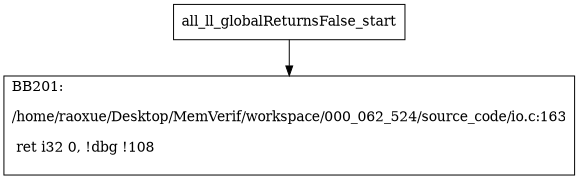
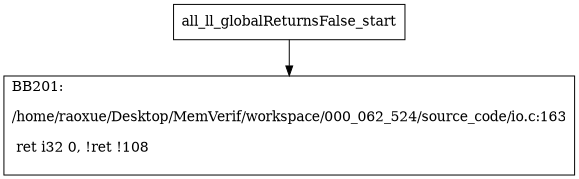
node "BB201:": text "ret i32 0, !dbg !108" -> "ret i32 0, !ret !108"
